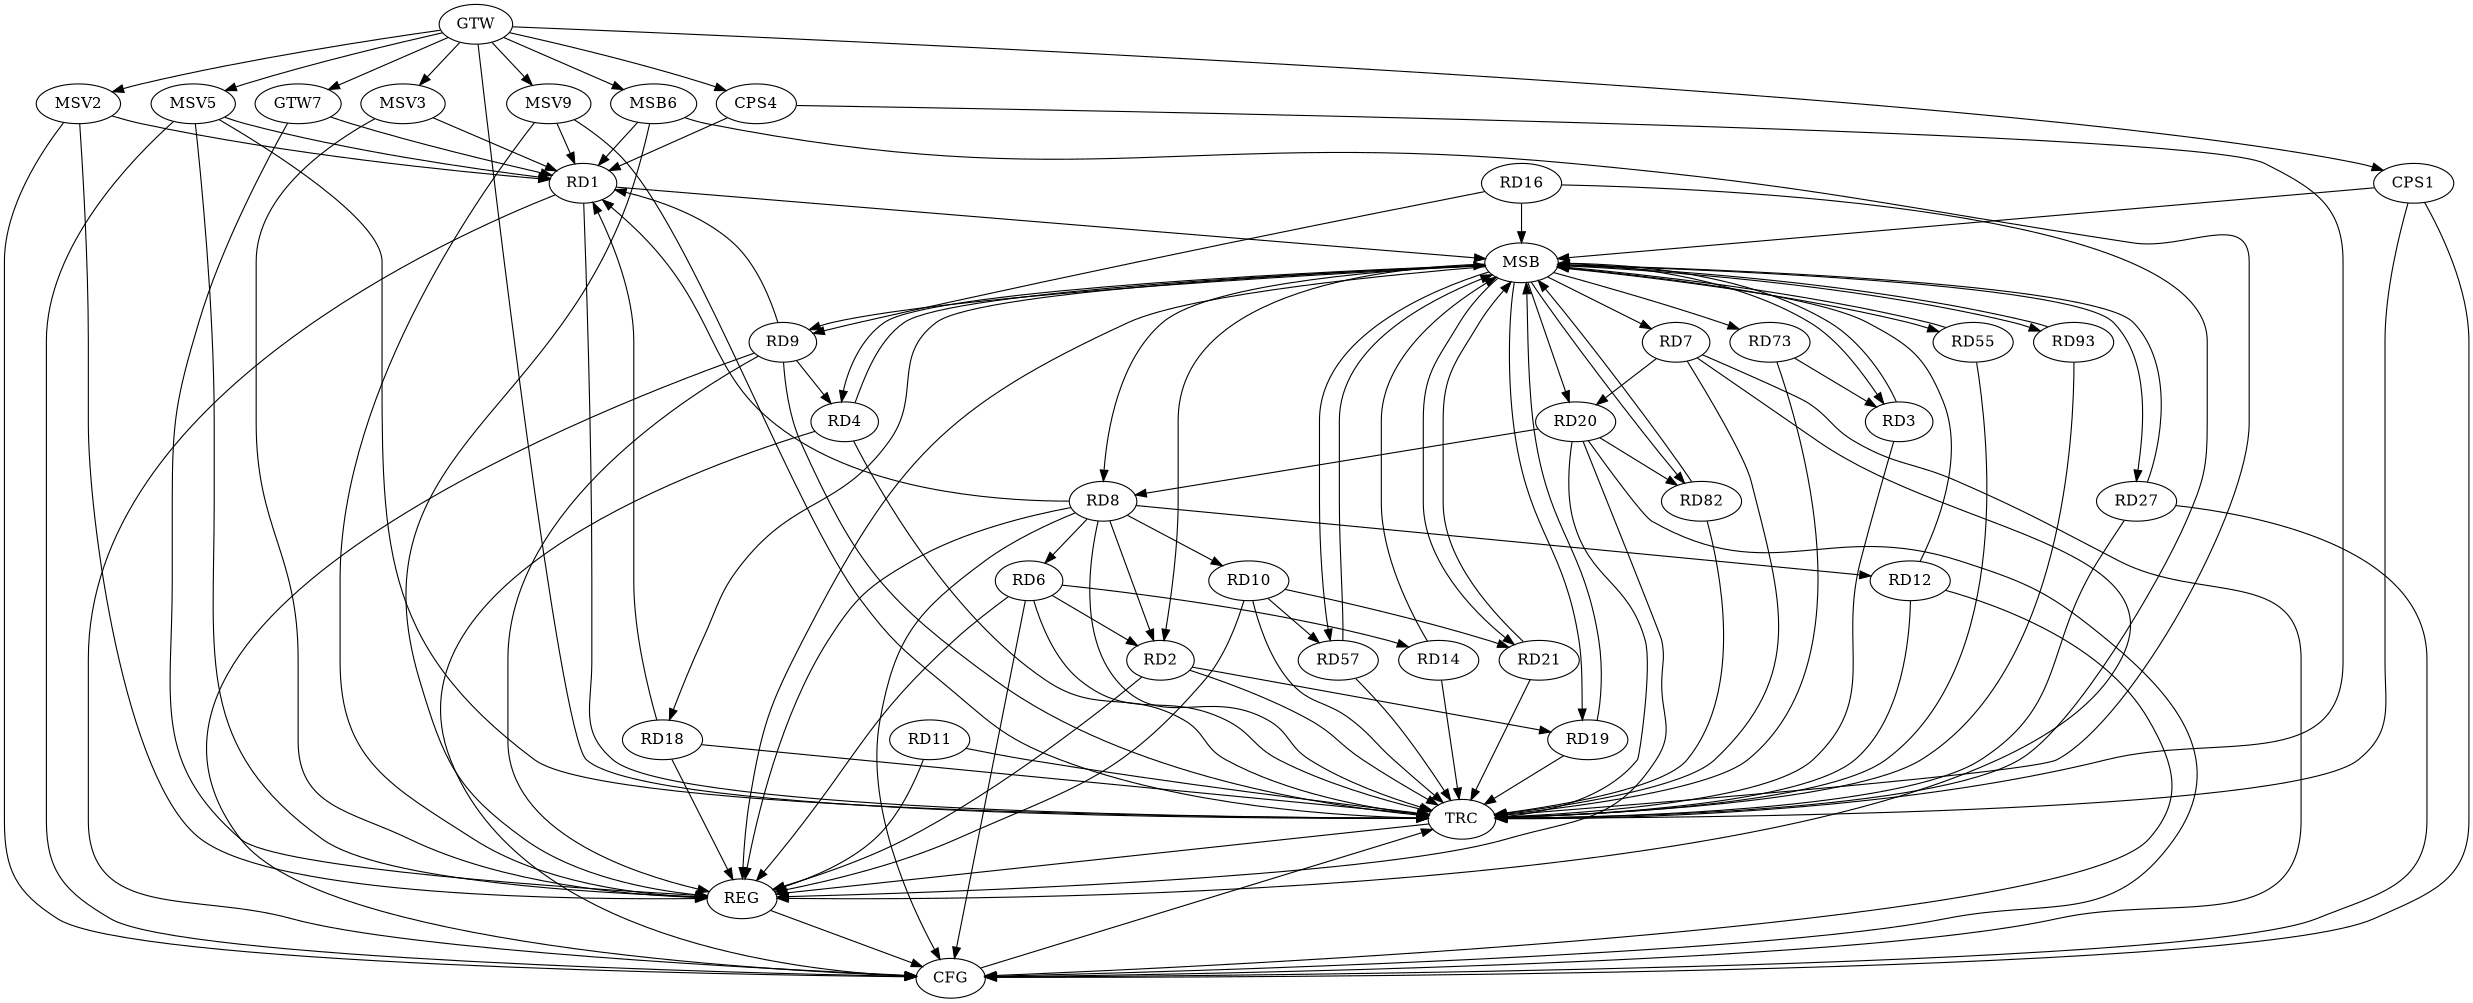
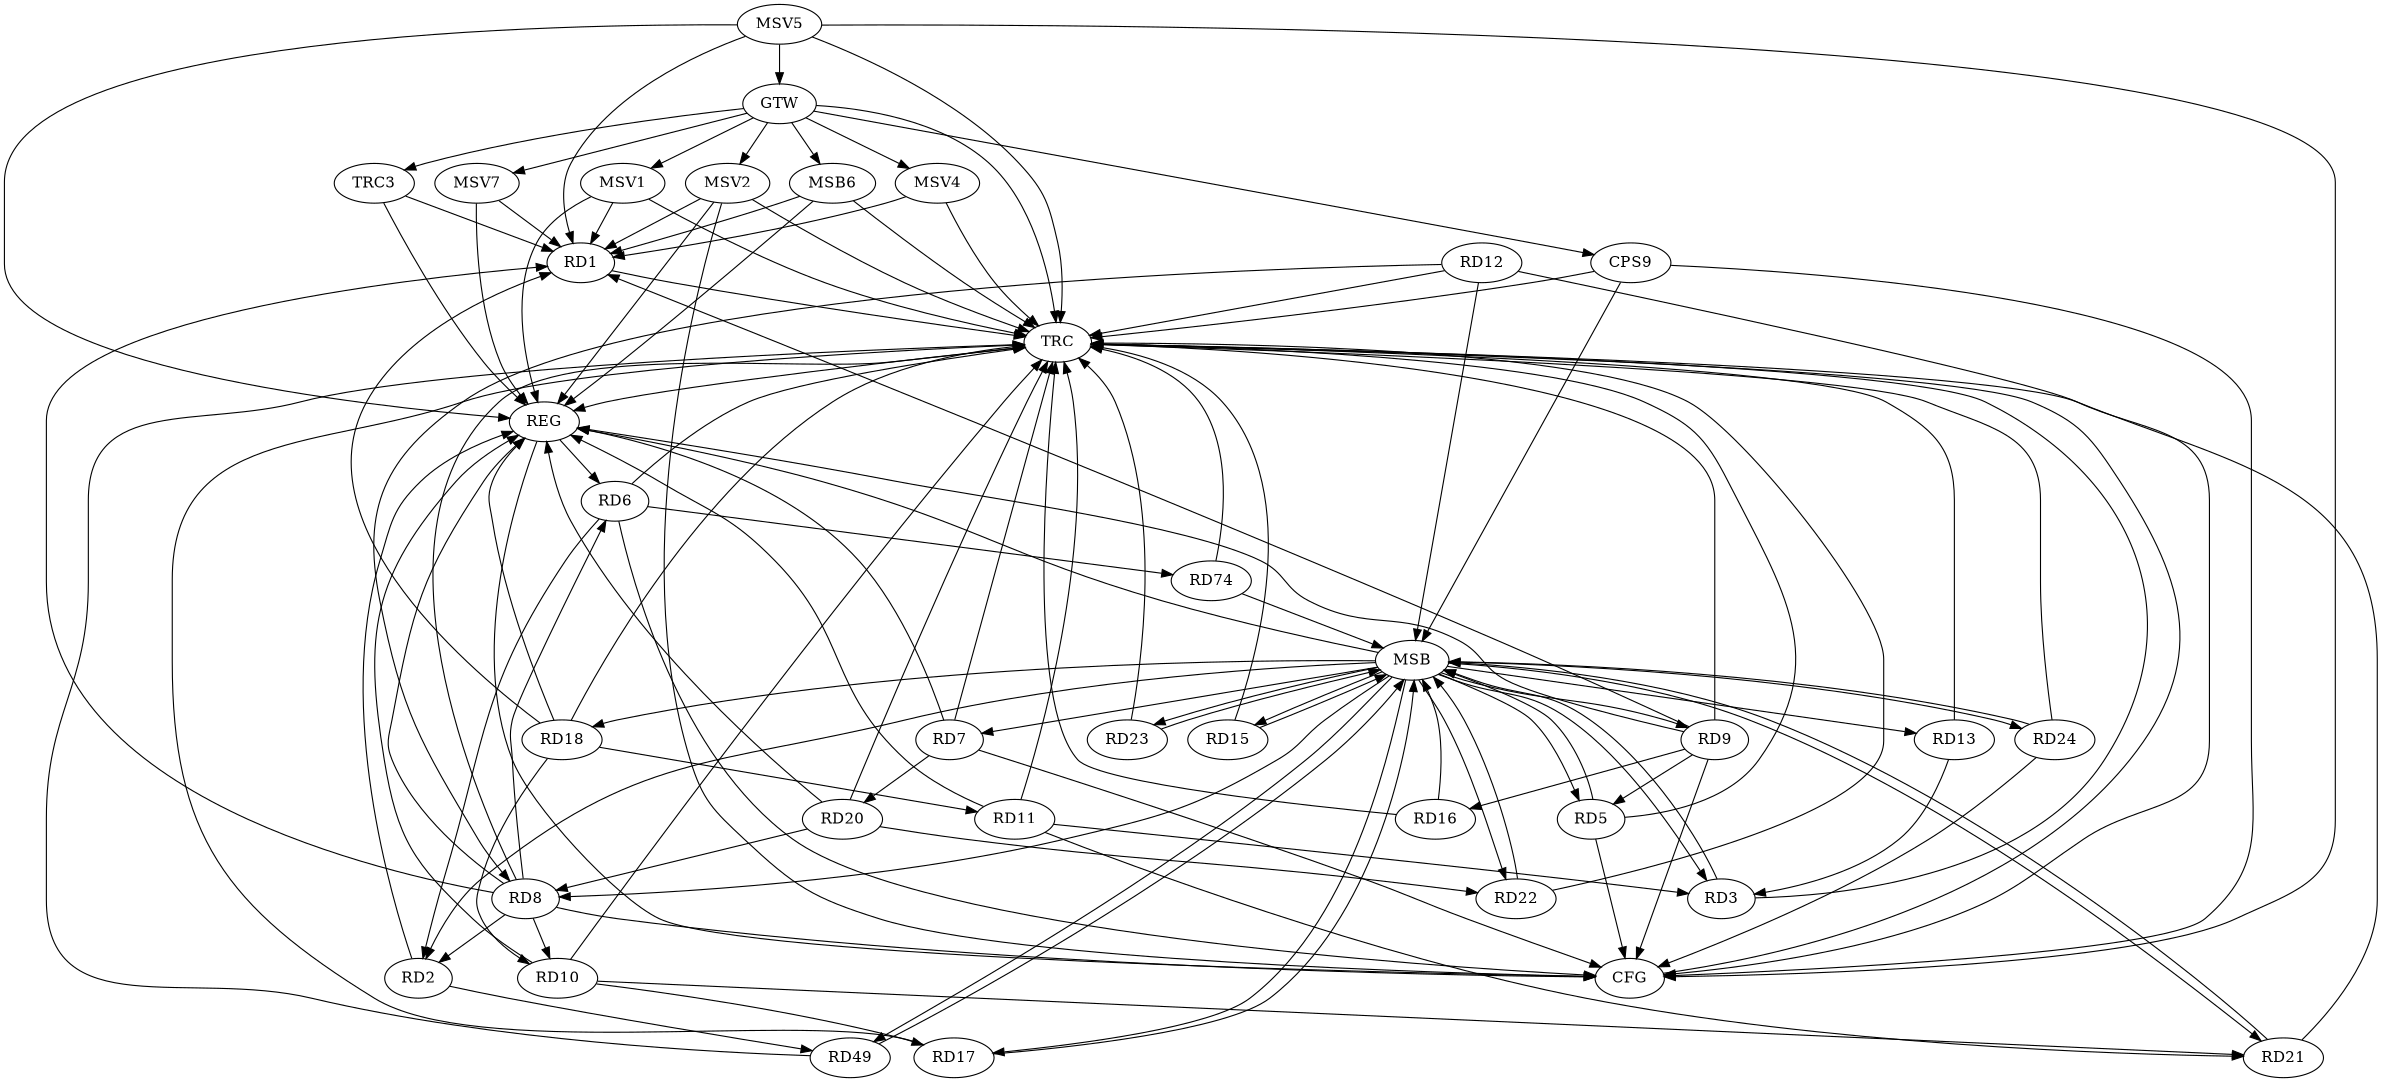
edge "GTW" -> "MSV5": reversed
node "GTW7": label "GTW7" -> "MSV7"
node "MSV3": label "MSV3" -> "TRC3"
node "MSV9": label "MSV9" -> "MSV1"
node "CPS4": label "CPS4" -> "MSV4"
node "CPS1": label "CPS1" -> "CPS9"
edge "RD1" -> "MSB": removed
edge "RD16" -> "RD9": reversed
edge "MSB" -> "RD20": removed
node "RD73": label "RD73" -> "RD13"
node "RD55": label "RD55" -> "RD15"
node "RD93": label "RD93" -> "RD23"
node "RD4": label "RD4" -> "RD5"
node "RD82": label "RD82" -> "RD22"
node "RD27": label "RD27" -> "RD24"
edge "RD8" -> "RD12": reversed
node "RD57": label "RD57" -> "RD17"
node "RD14": label "RD14" -> "RD74"
edge "RD2" -> "TRC": now "MSV2" -> "TRC"
edge "RD6" -> "REG": reversed
node "RD19": label "RD19" -> "RD49"
edge "RD18" -> "RD11": added
edge "RD1" -> "CFG": removed
edge "RD18" -> "RD10": added
edge "RD11" -> "RD3": added
edge "RD20" -> "CFG": removed
edge "RD11" -> "RD21": added
